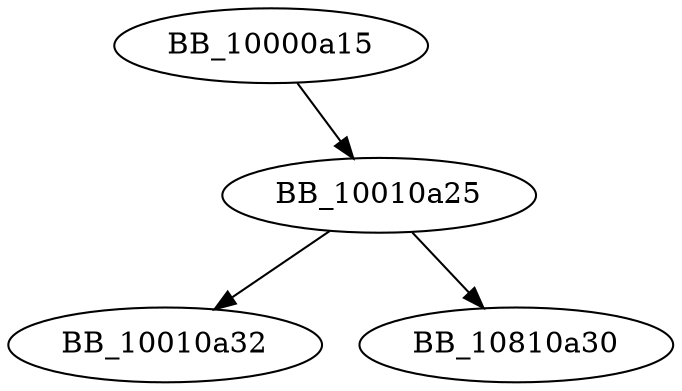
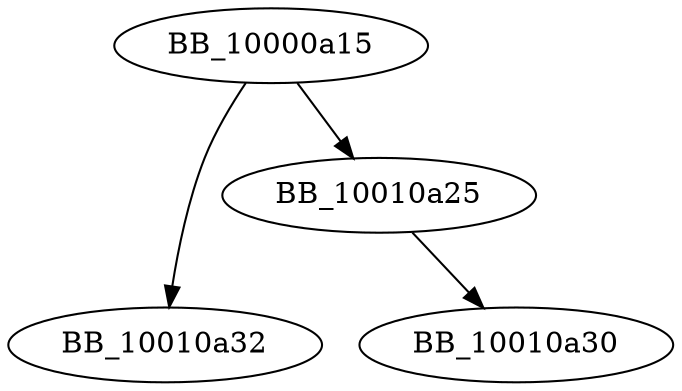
edge "BB_10010a25" -> "BB_10010a32": now "BB_10000a15" -> "BB_10010a32"
node "BB_10810a30": label "BB_10810a30" -> "BB_10010a30"
